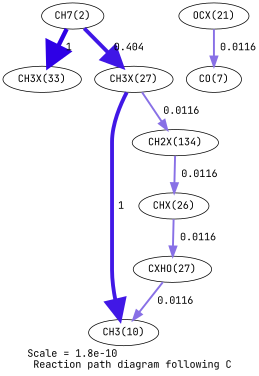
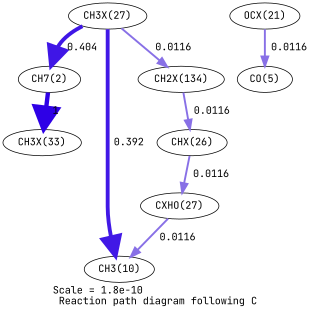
edge "CH7(2)" -> "CH3X(27)": reversed
node "CO(7)": label "CO(7)" -> "CO(5)"
edge "CH3X(27)" -> "CH3(10)": label " 1" -> " 0.392"
